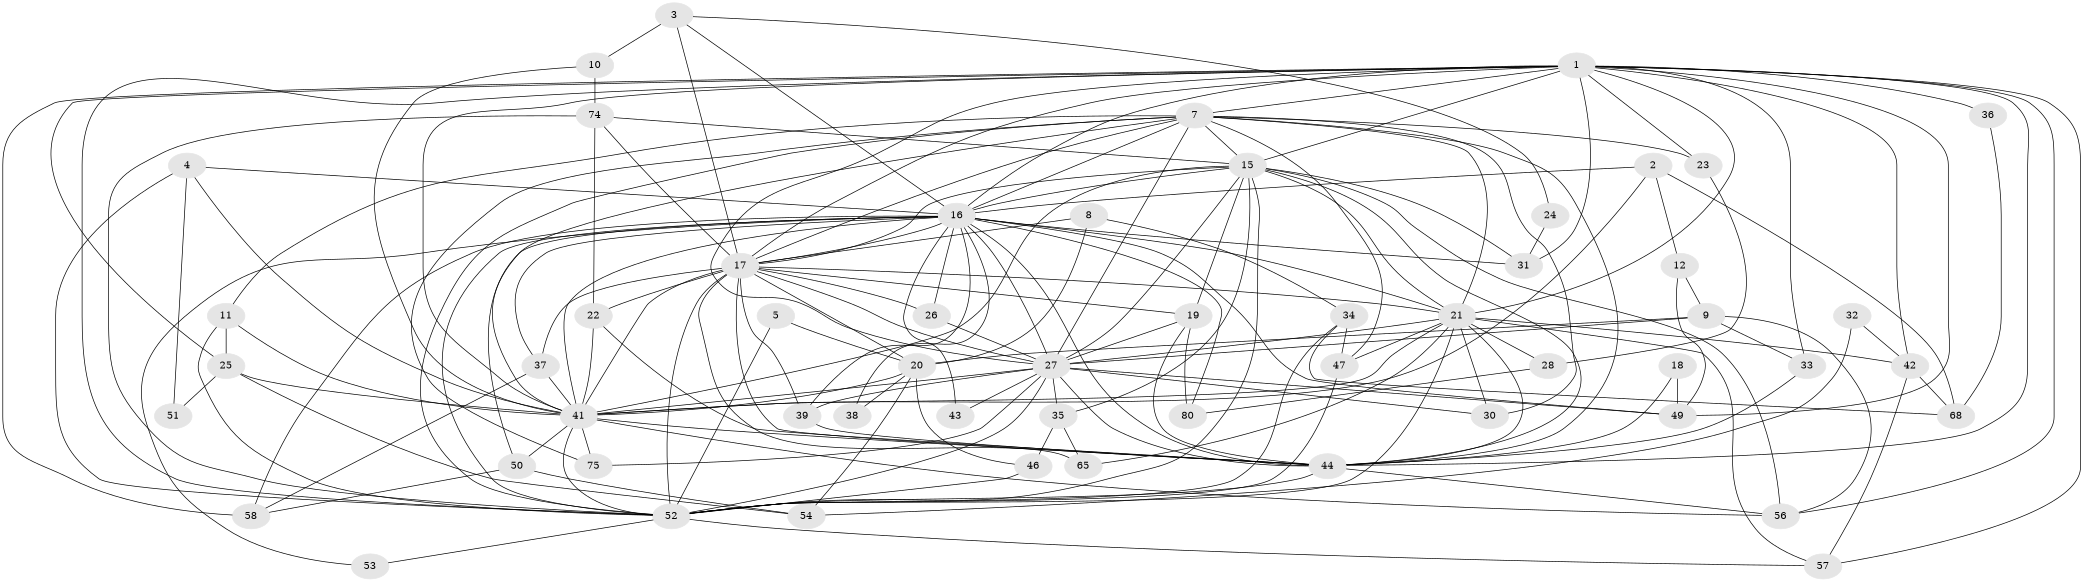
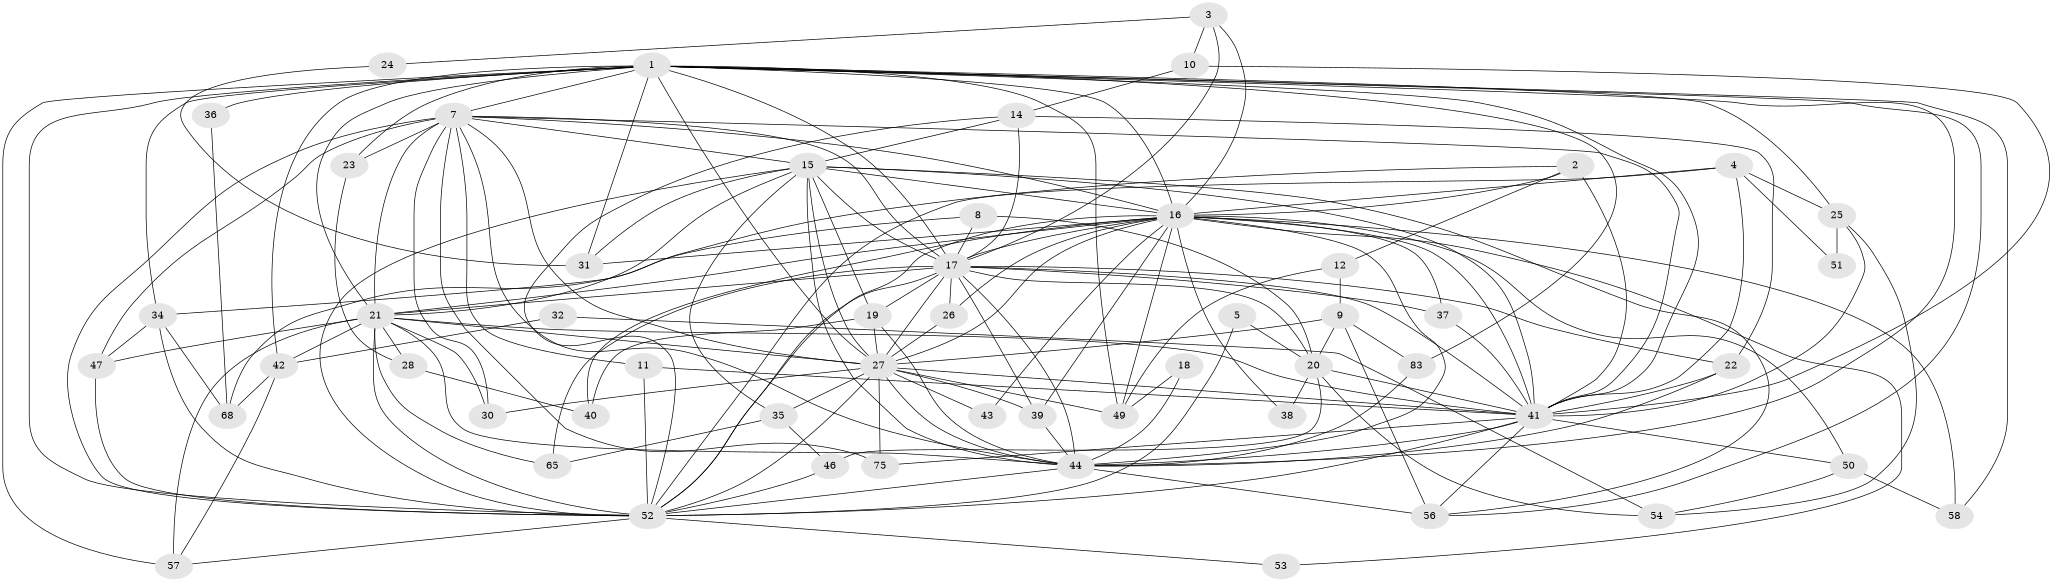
node "74": label "74" -> "14"
edge "1" -- "15": now "1" -- "34"
edge "11" -- "25": now "4" -- "25"
node "33": label "33" -> "83"
node "80": label "80" -> "40"
edge "37" -- "58": removed
